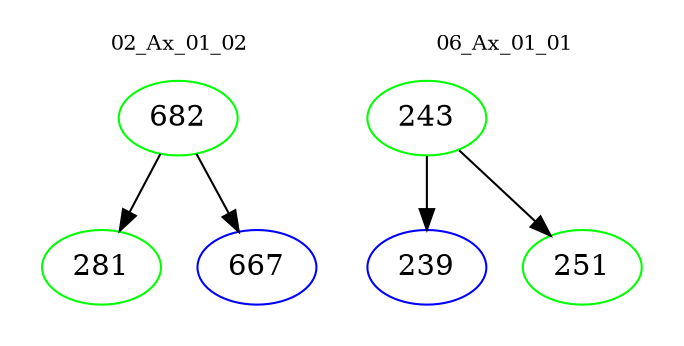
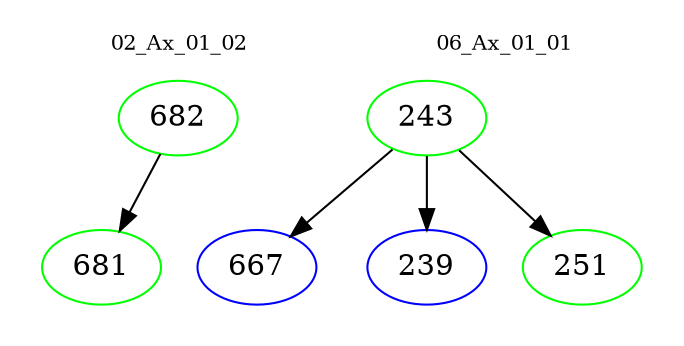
edge "682" -> "667": now "243" -> "667"
node "281": label "281" -> "681"
